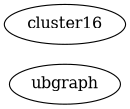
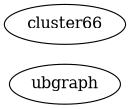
node "cluster16": label "cluster16" -> "cluster66"
